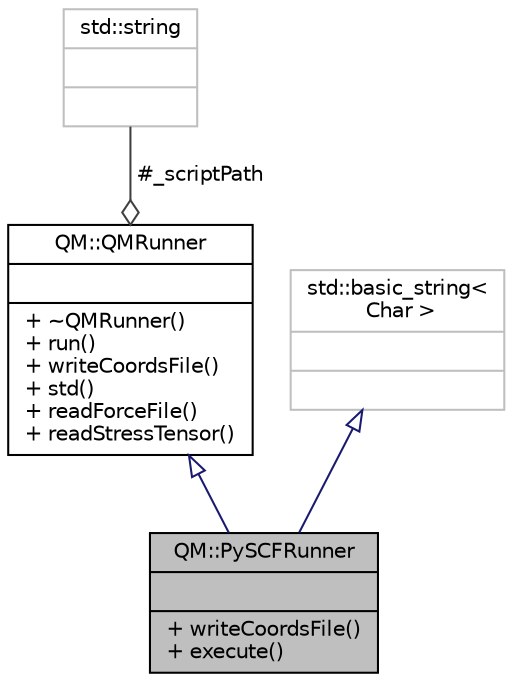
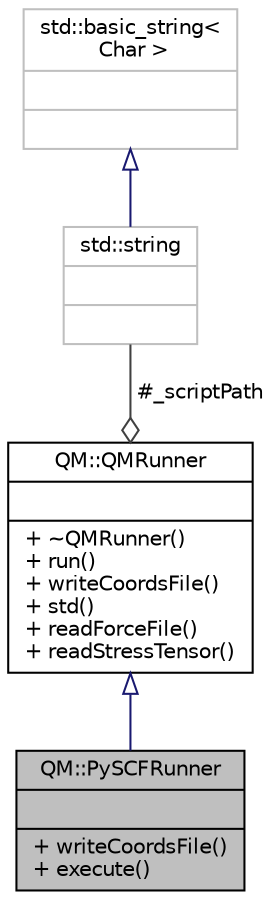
edge "QM::PySCFRunner" -> "std::basic_string<": now "std::string" -> "std::basic_string<"
